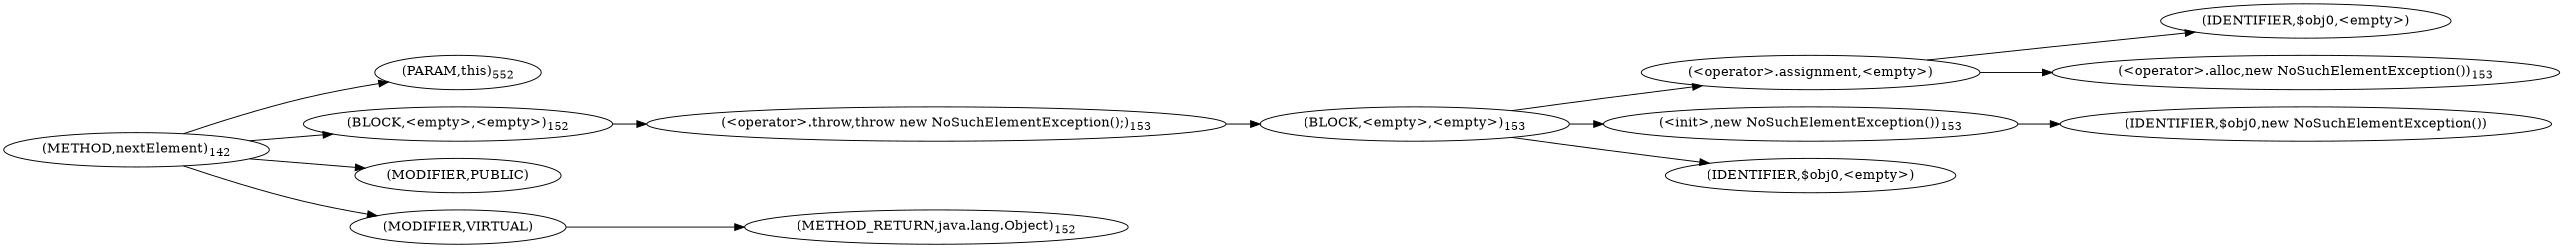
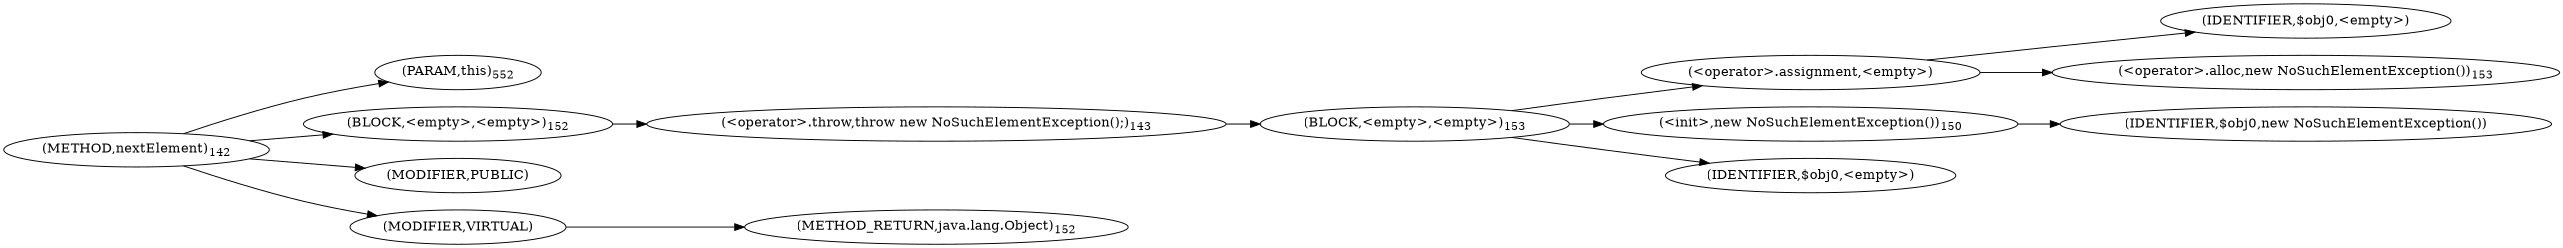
node "(<operator>.throw,throw new NoSuchElementException();)": text "153" -> "143"
node "(<init>,new NoSuchElementException())": text "153" -> "150"
